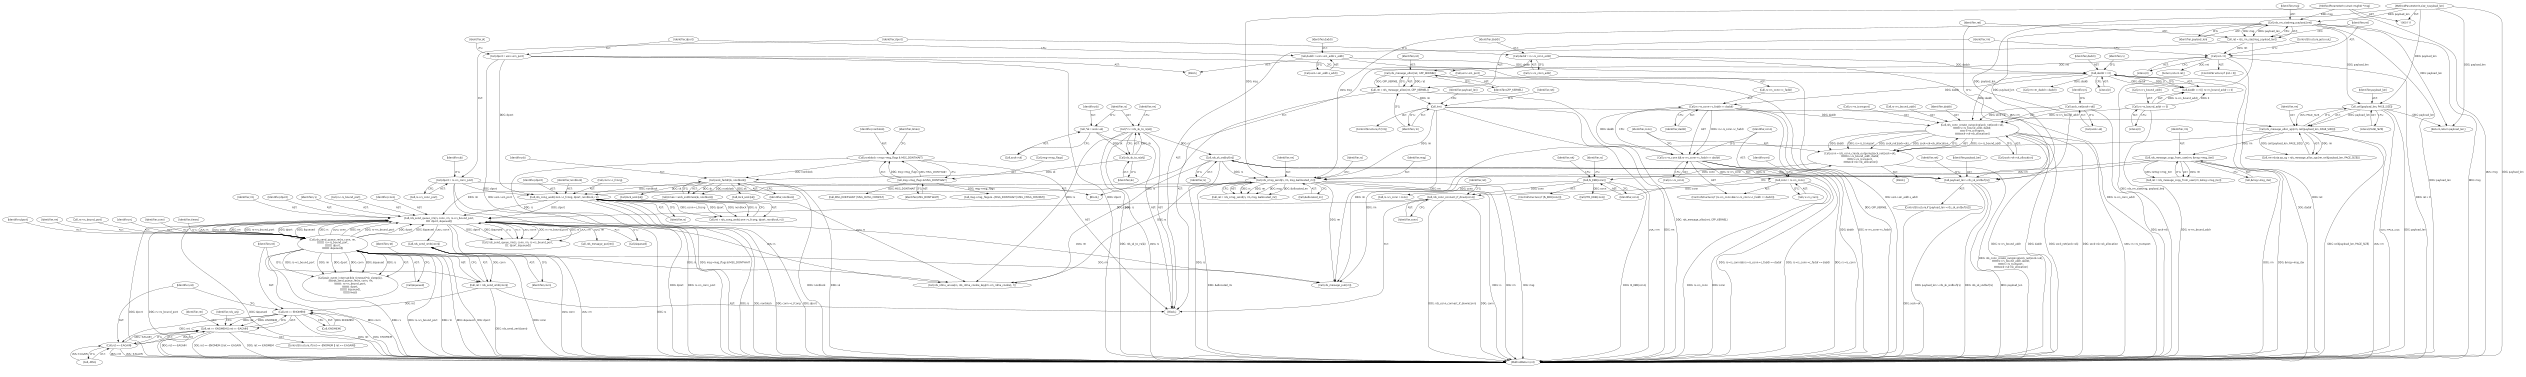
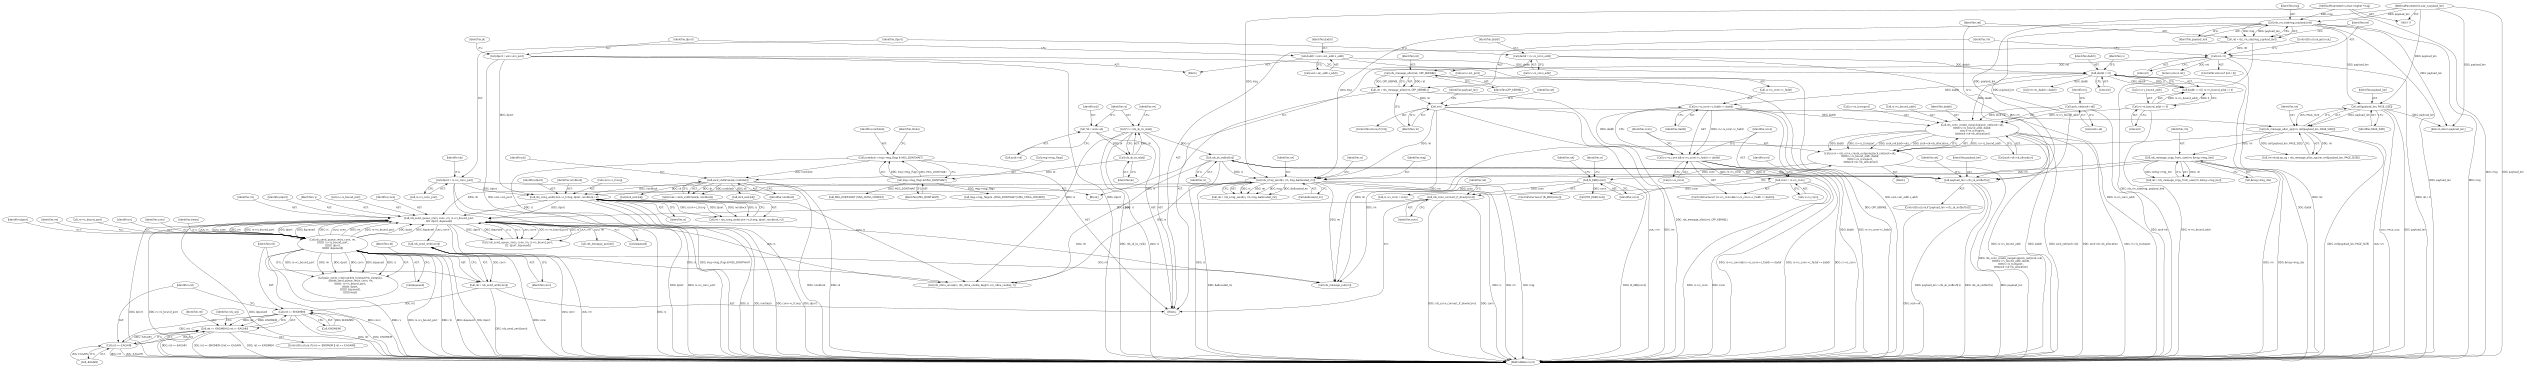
edge "(Call,daddr == 0 || rs->rs_bound_addr == 0)" -> "(Call,rs->rs_bound_addr == 0)": added, label "CFG:"
node "(Literal,PAGE_SIZE)": label "(Literal,PAGE_SIZE)" -> "(Identifier,PAGE_SIZE)"
node "(Call,sock_faddr(sk, nonblock))": label "(Call,sock_faddr(sk, nonblock))" -> "(Call,sock_sndtimeo(sk, nonblock))"
node "(Call,-MSG)": label "(Call,-MSG)" -> "(Call,-EAGAIN)"
